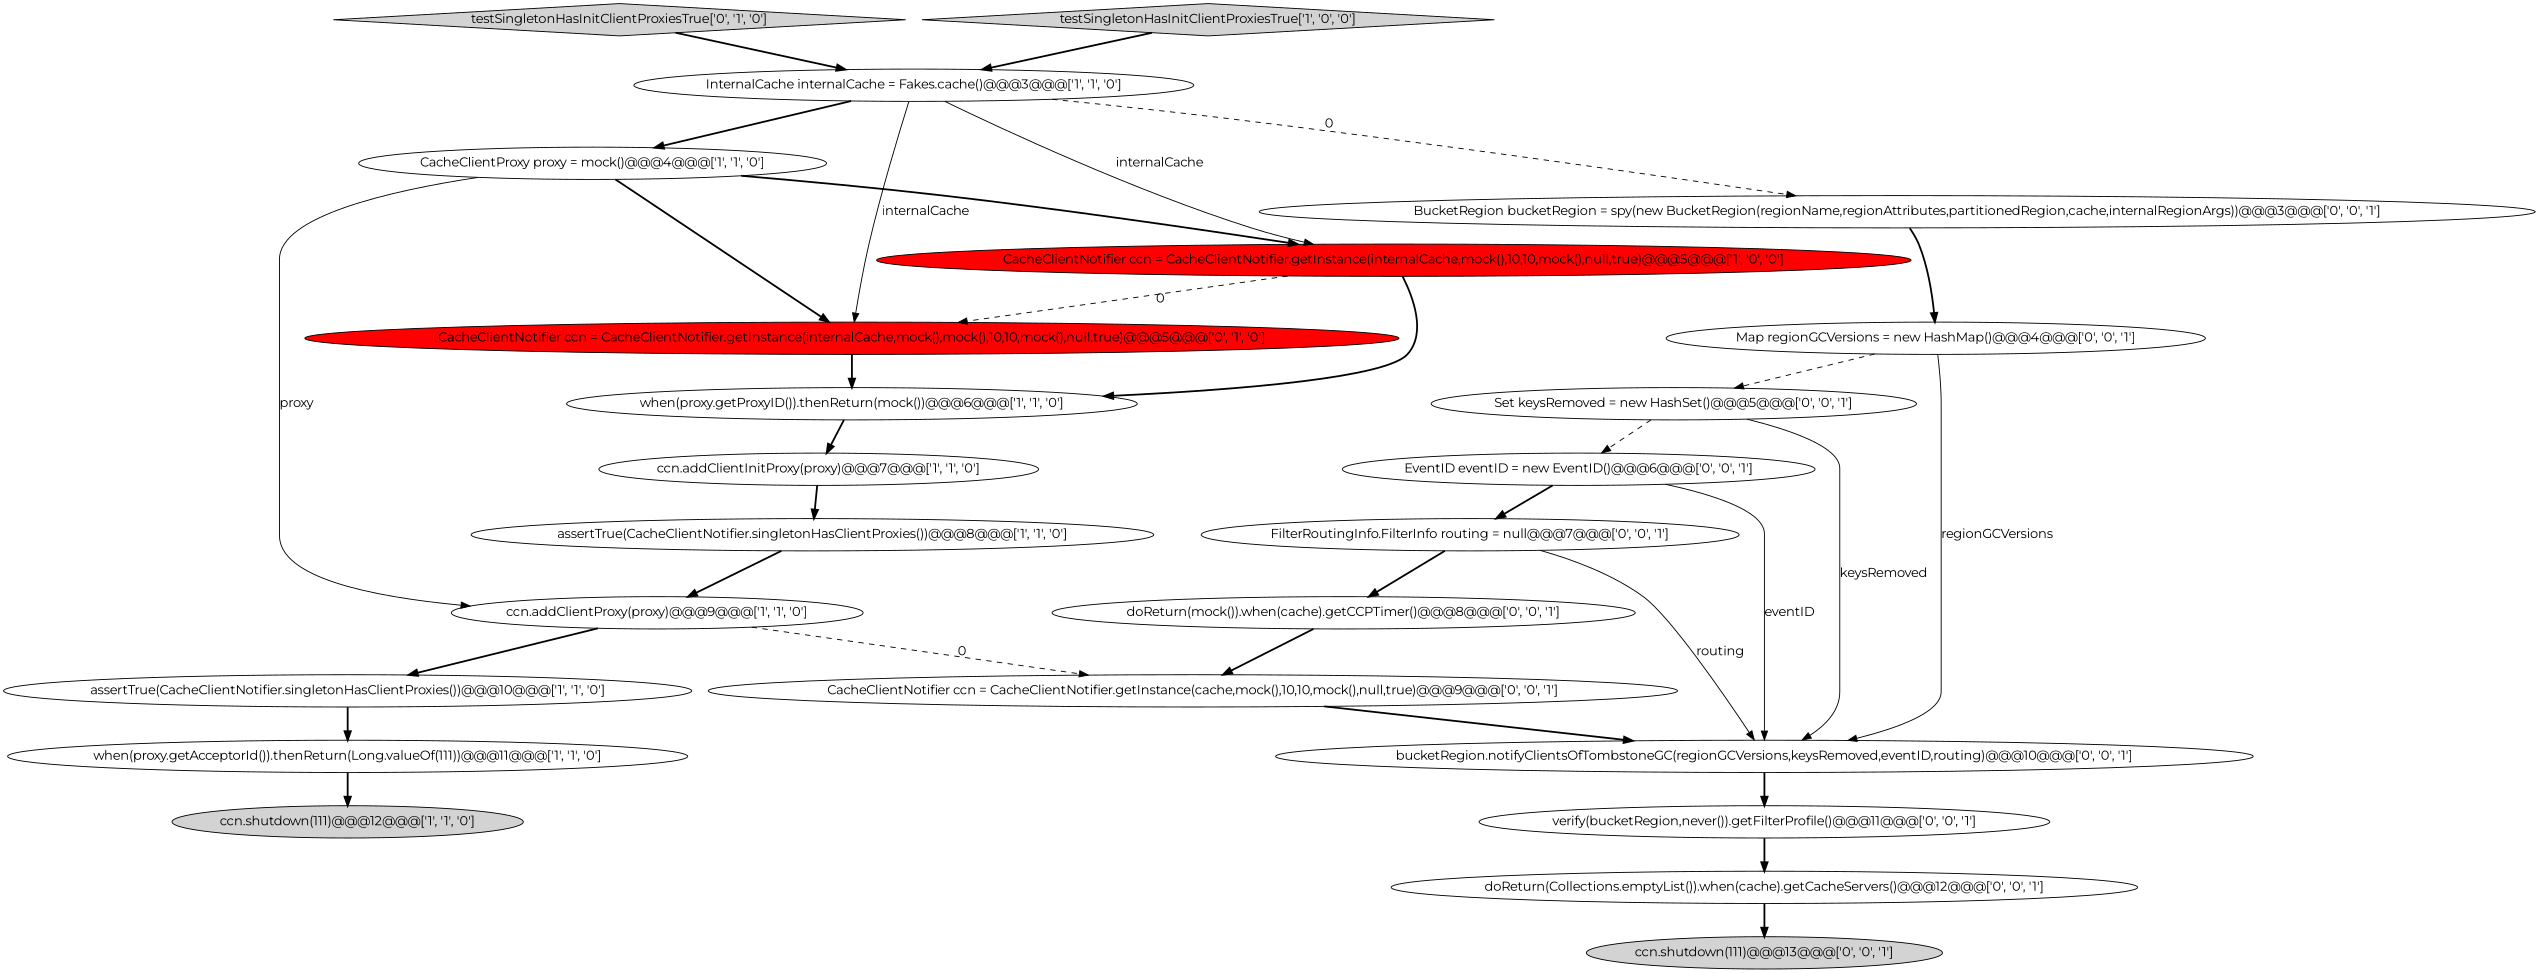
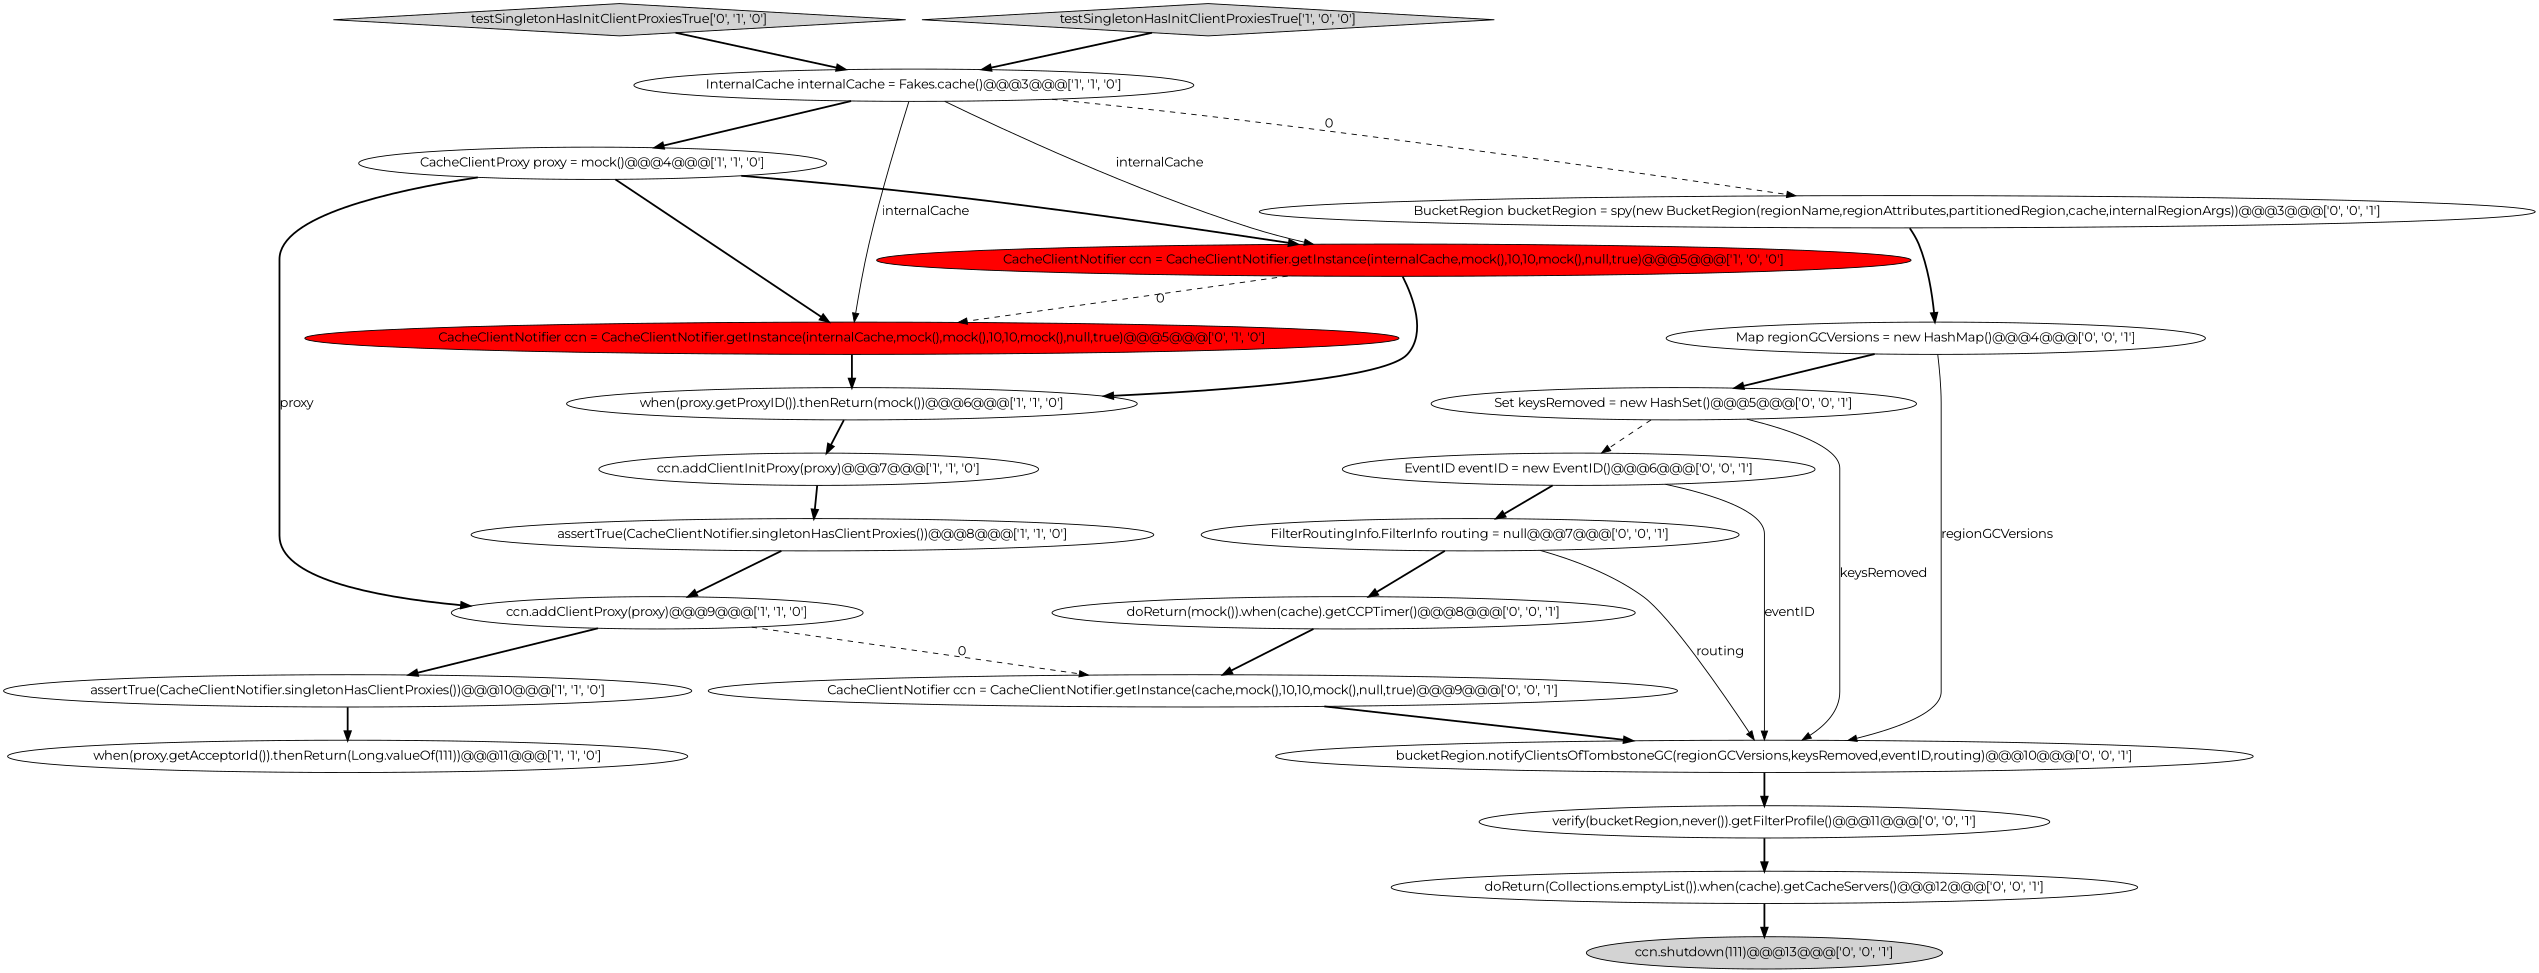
edge "Map regionGCVersions = new HashMap()@@@4@@@['0', '0', '1']" -> "Set keysRemoved = new HashSet()@@@5@@@['0', '0', '1']": style dashed -> bold
edge "CacheClientProxy proxy = mock()@@@4@@@['1', '1', '0']" -> "ccn.addClientProxy(proxy)@@@9@@@['1', '1', '0']": style solid -> bold
node "ccn.shutdown(111)@@@12@@@['1', '1', '0']": removed
